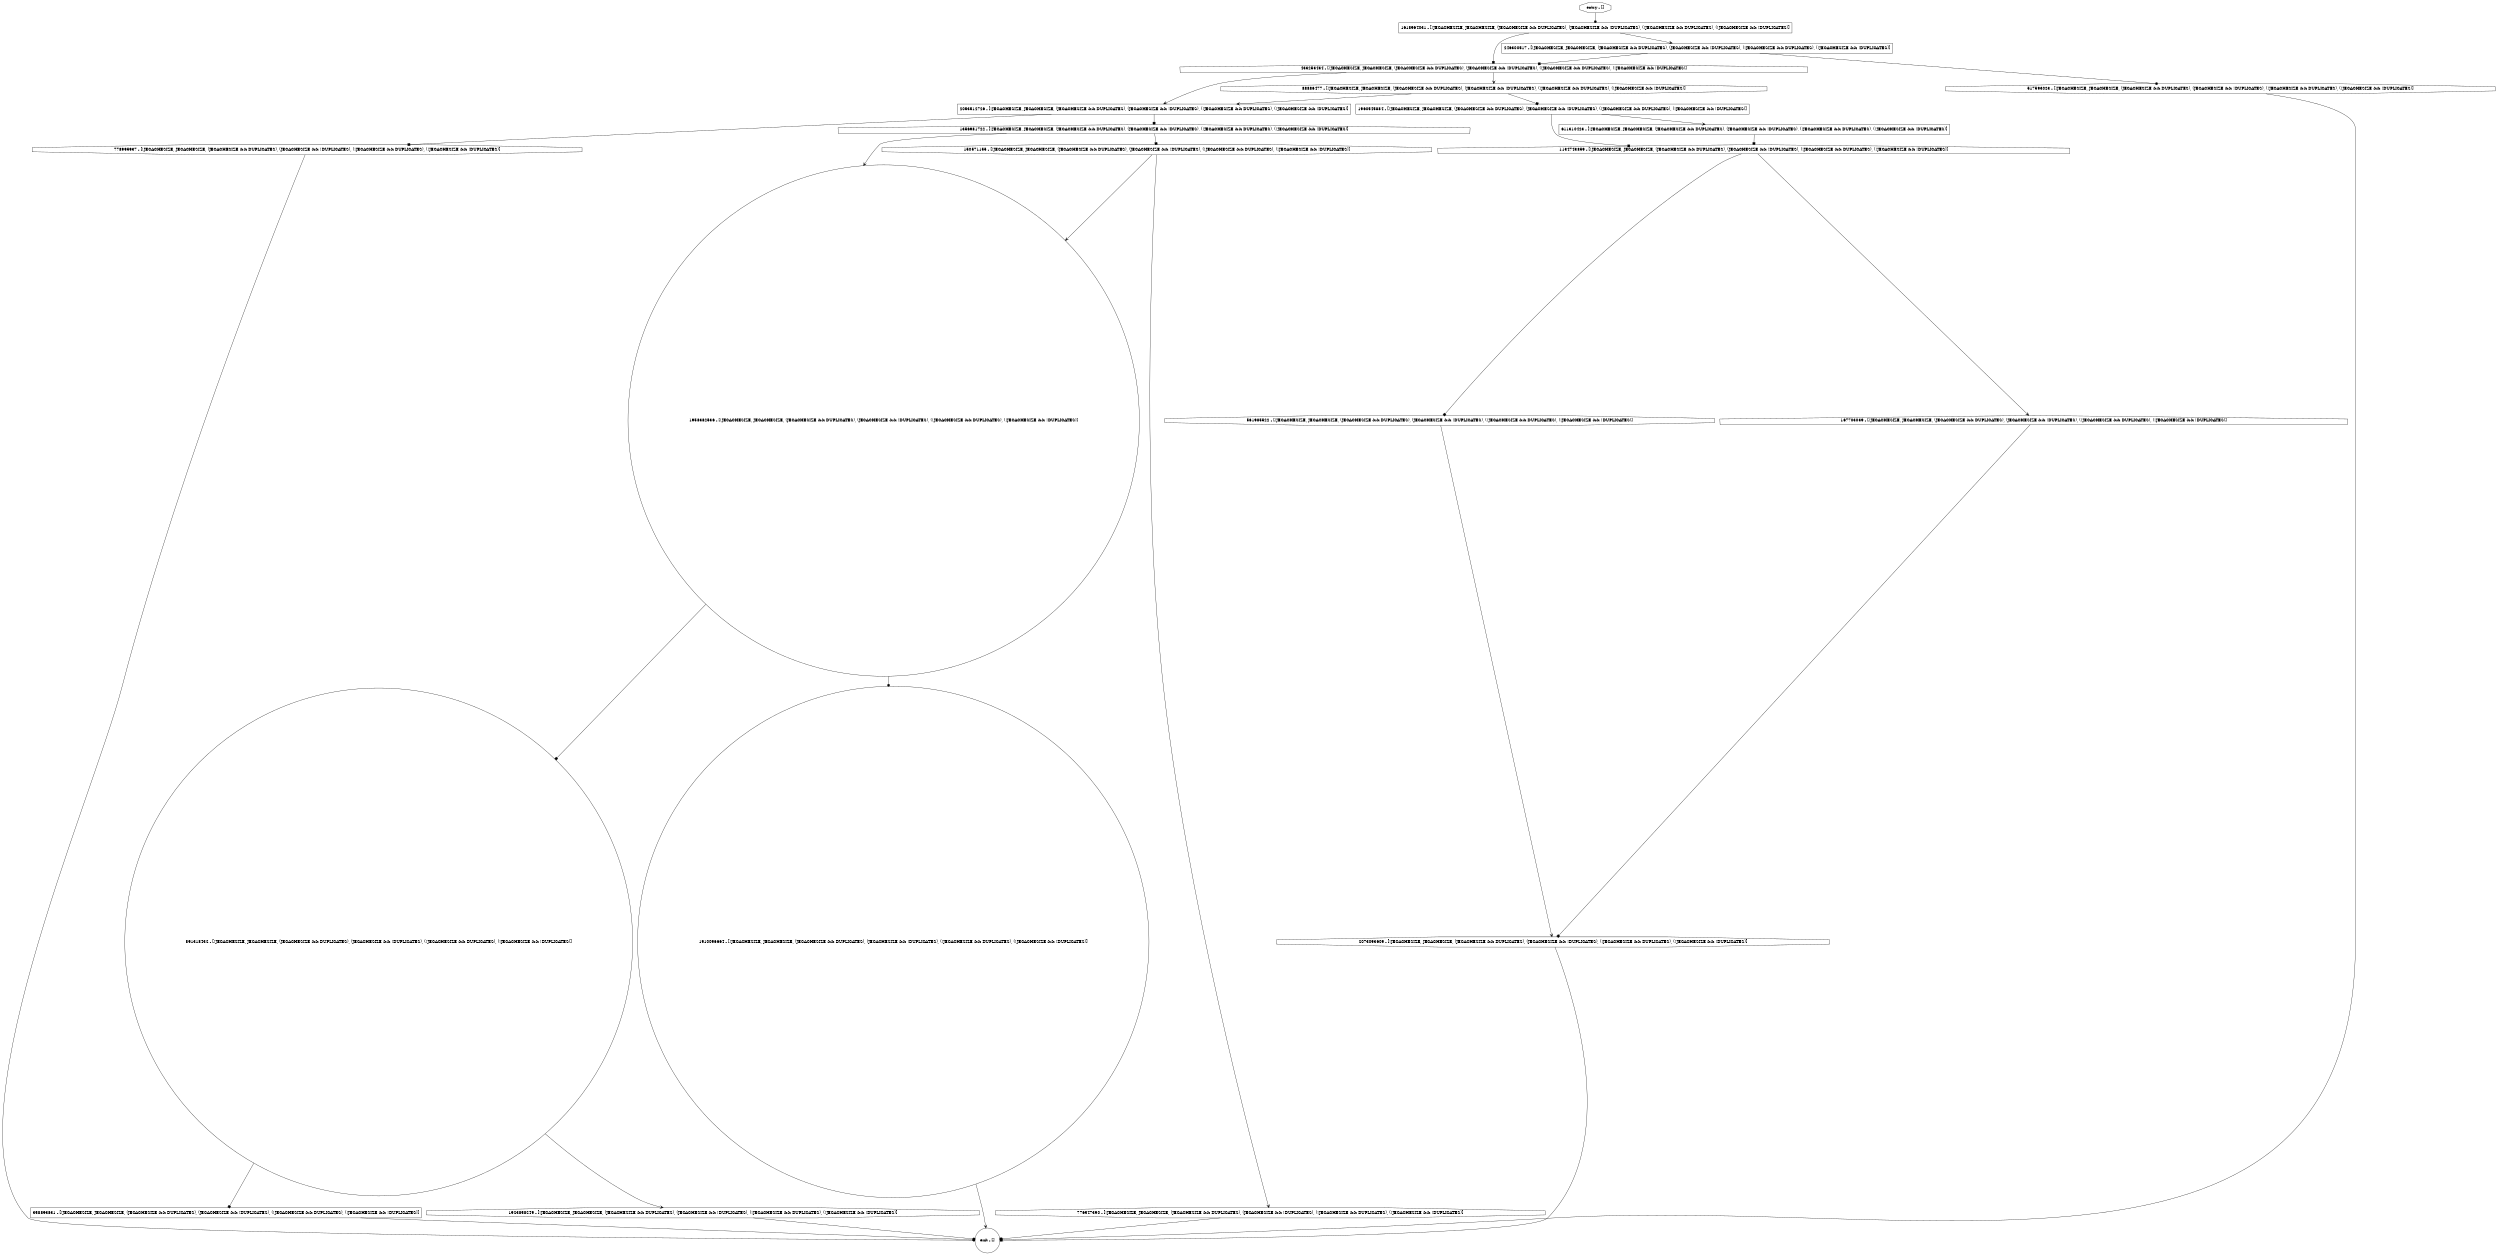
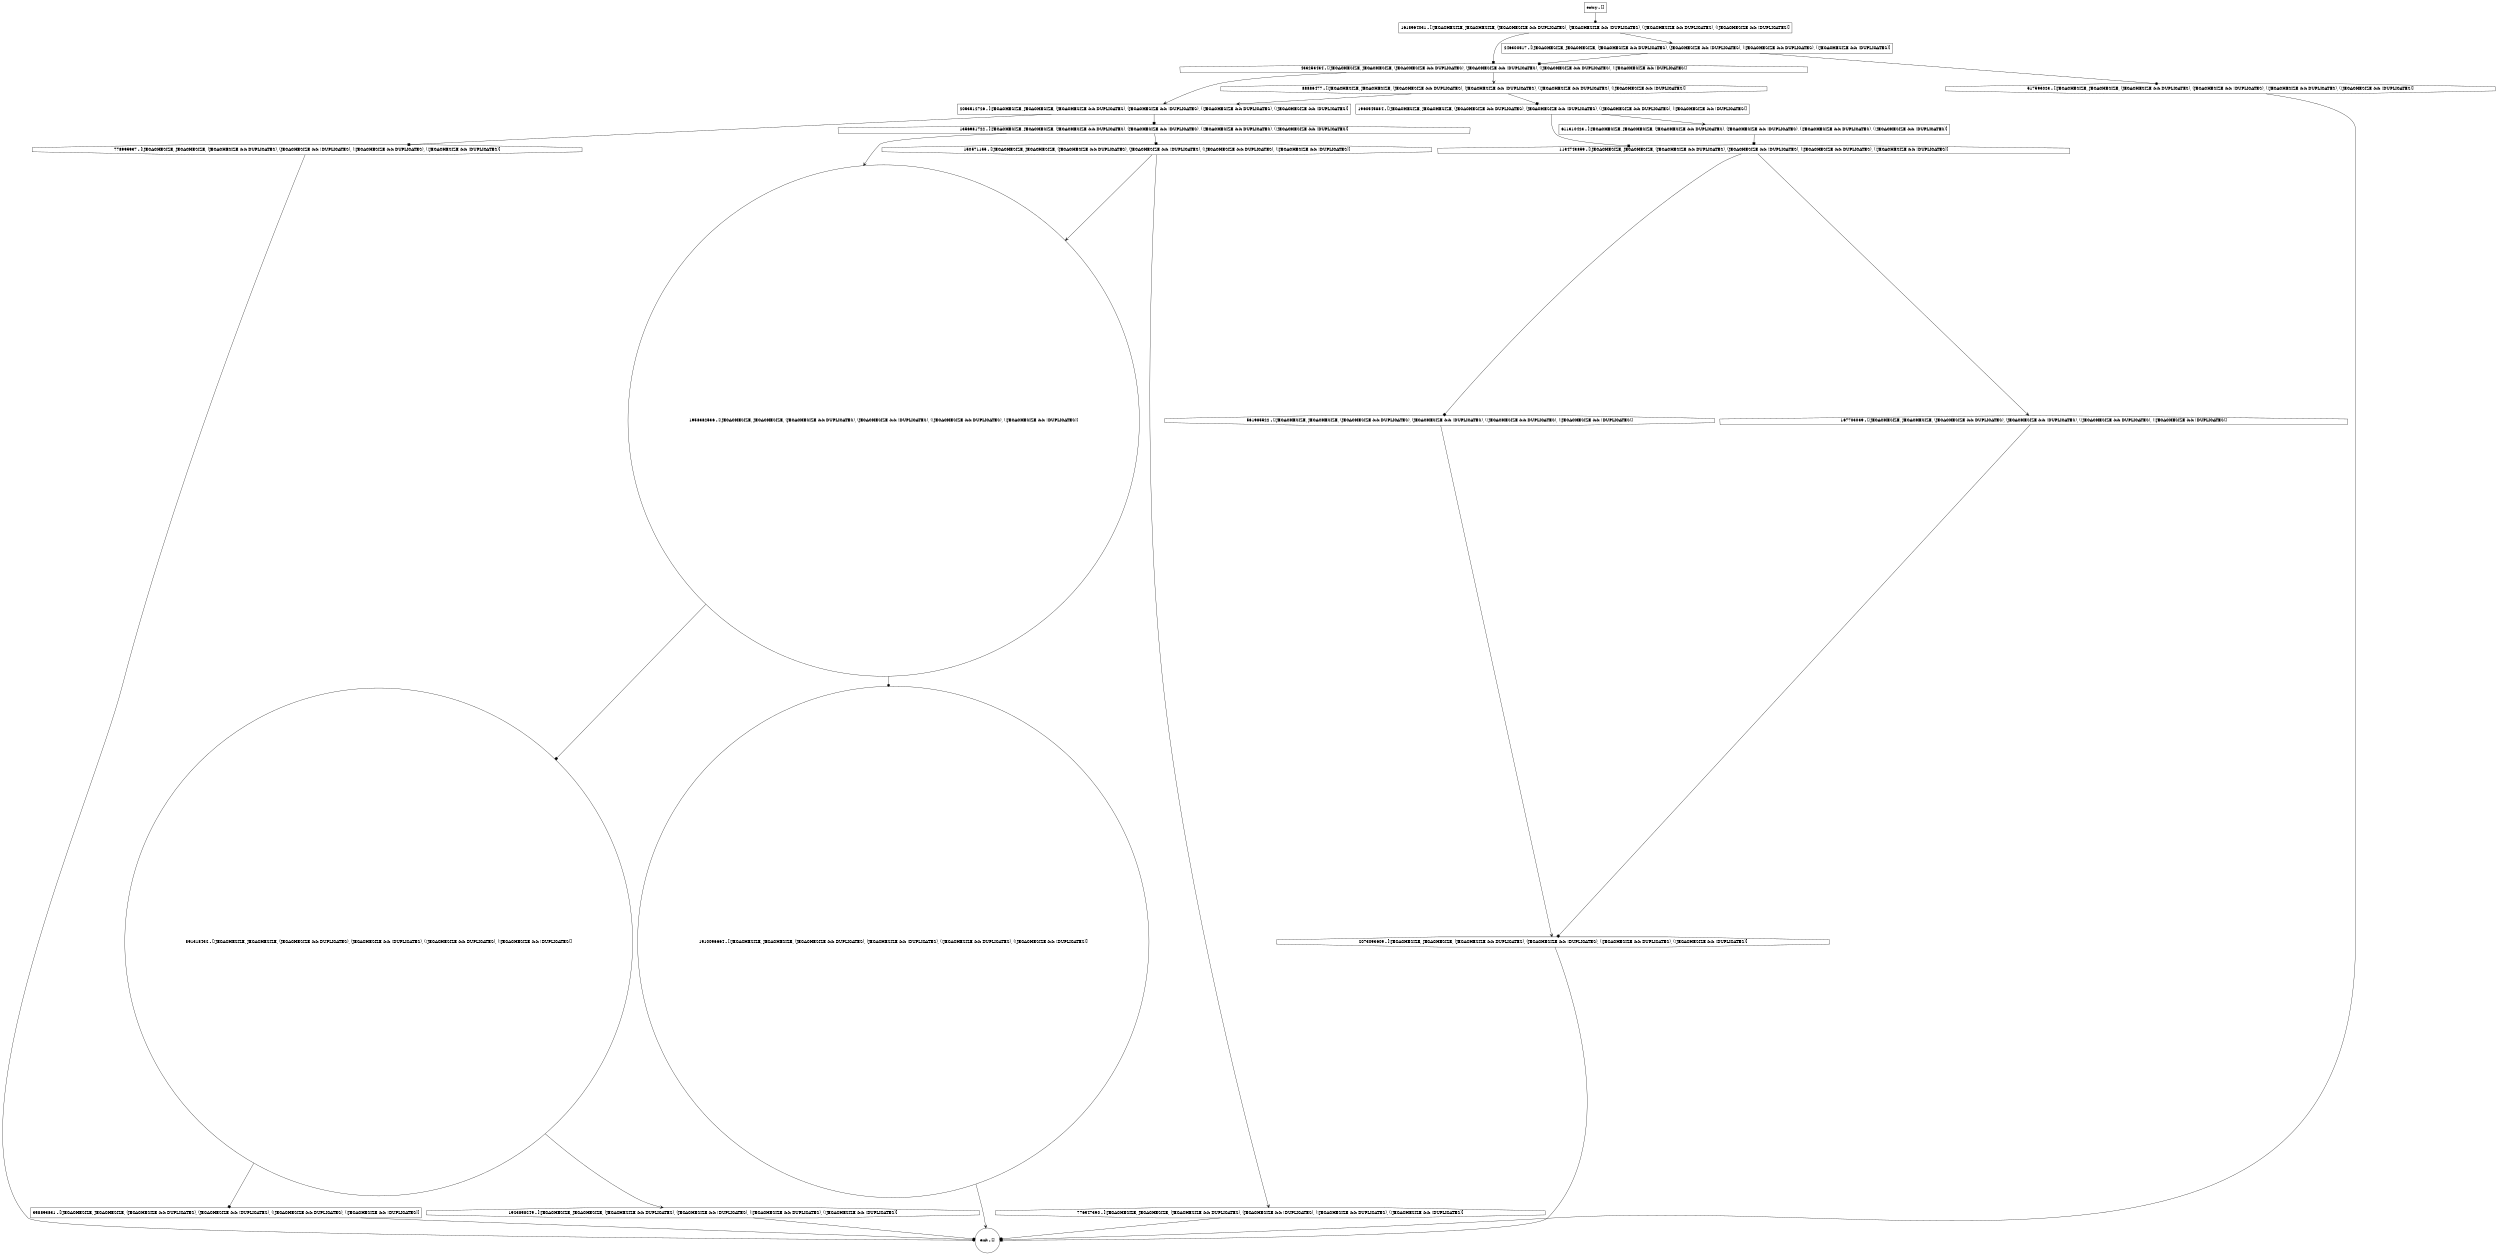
node "entry - []": shape octagon -> box
